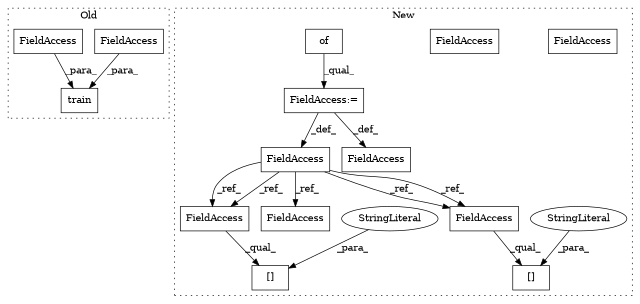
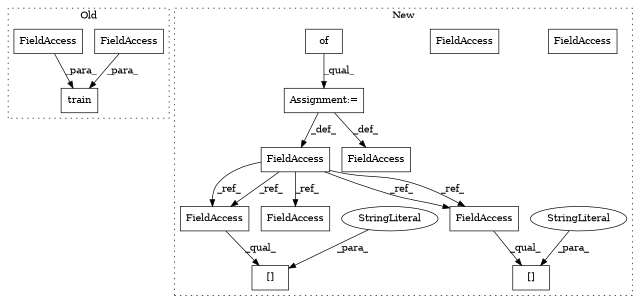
node "FieldAccess:=": label "FieldAccess:=" -> "Assignment:="
